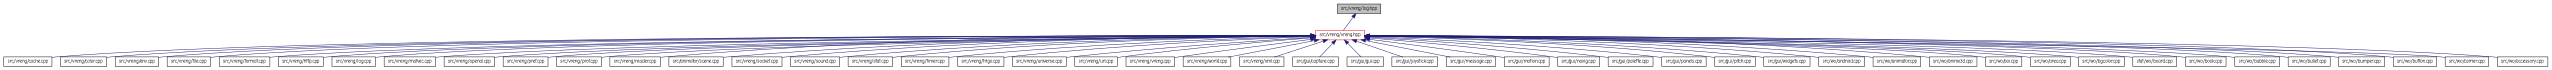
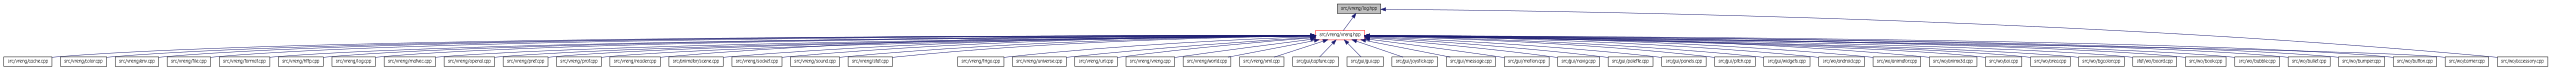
edge "src/wo/accessory.cpp" -> "src/vreng/vreng.hpp": now "src/wo/accessory.cpp" -> "src/vreng/log.hpp"
node "src/vreng/timer.cpp": removed
